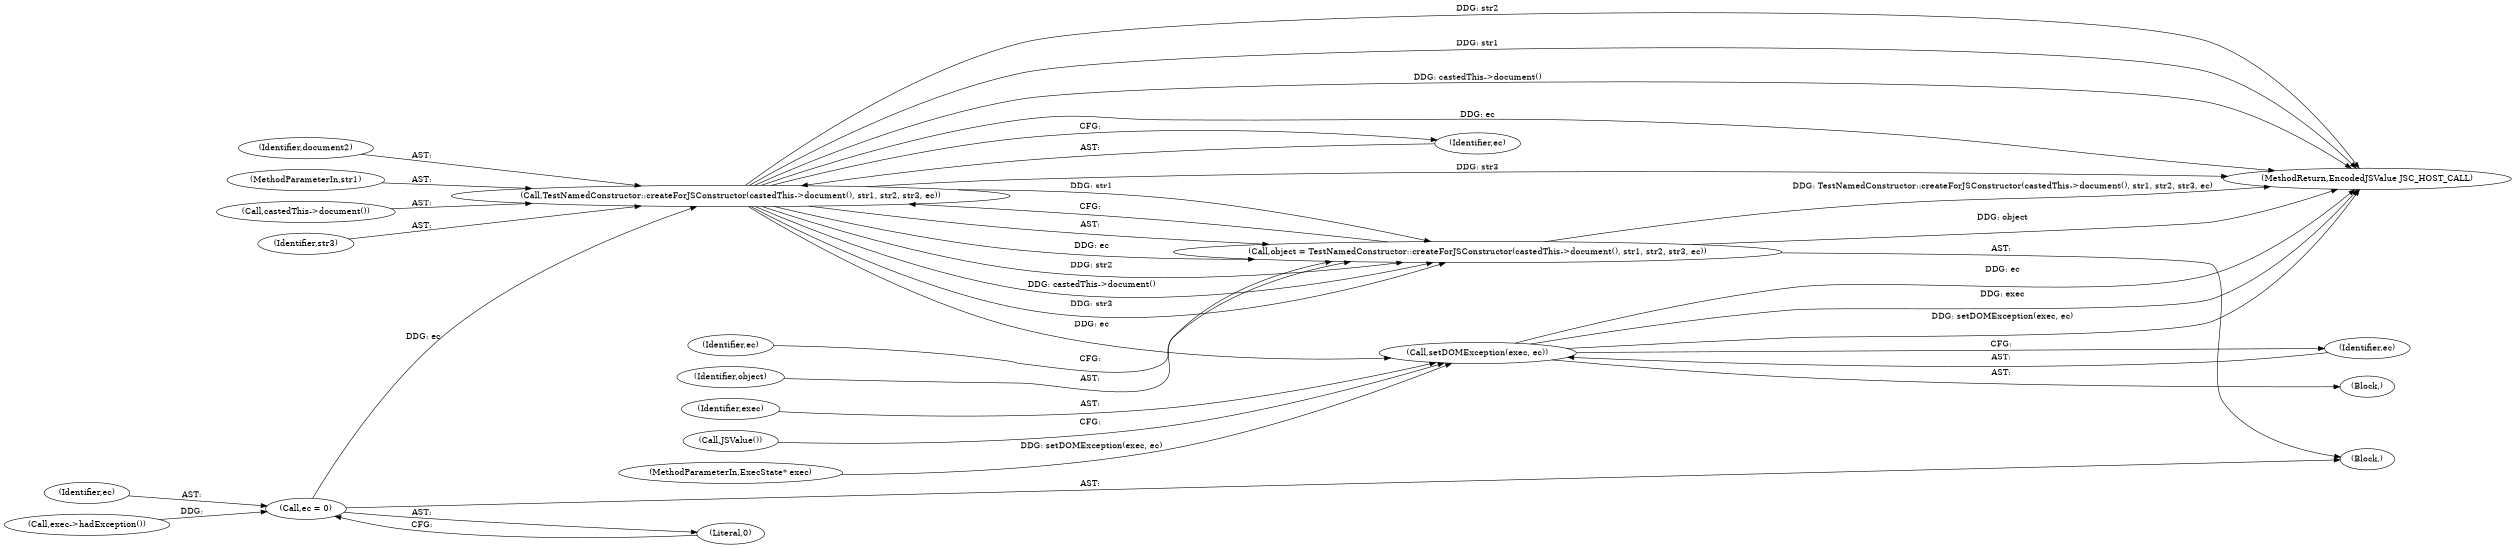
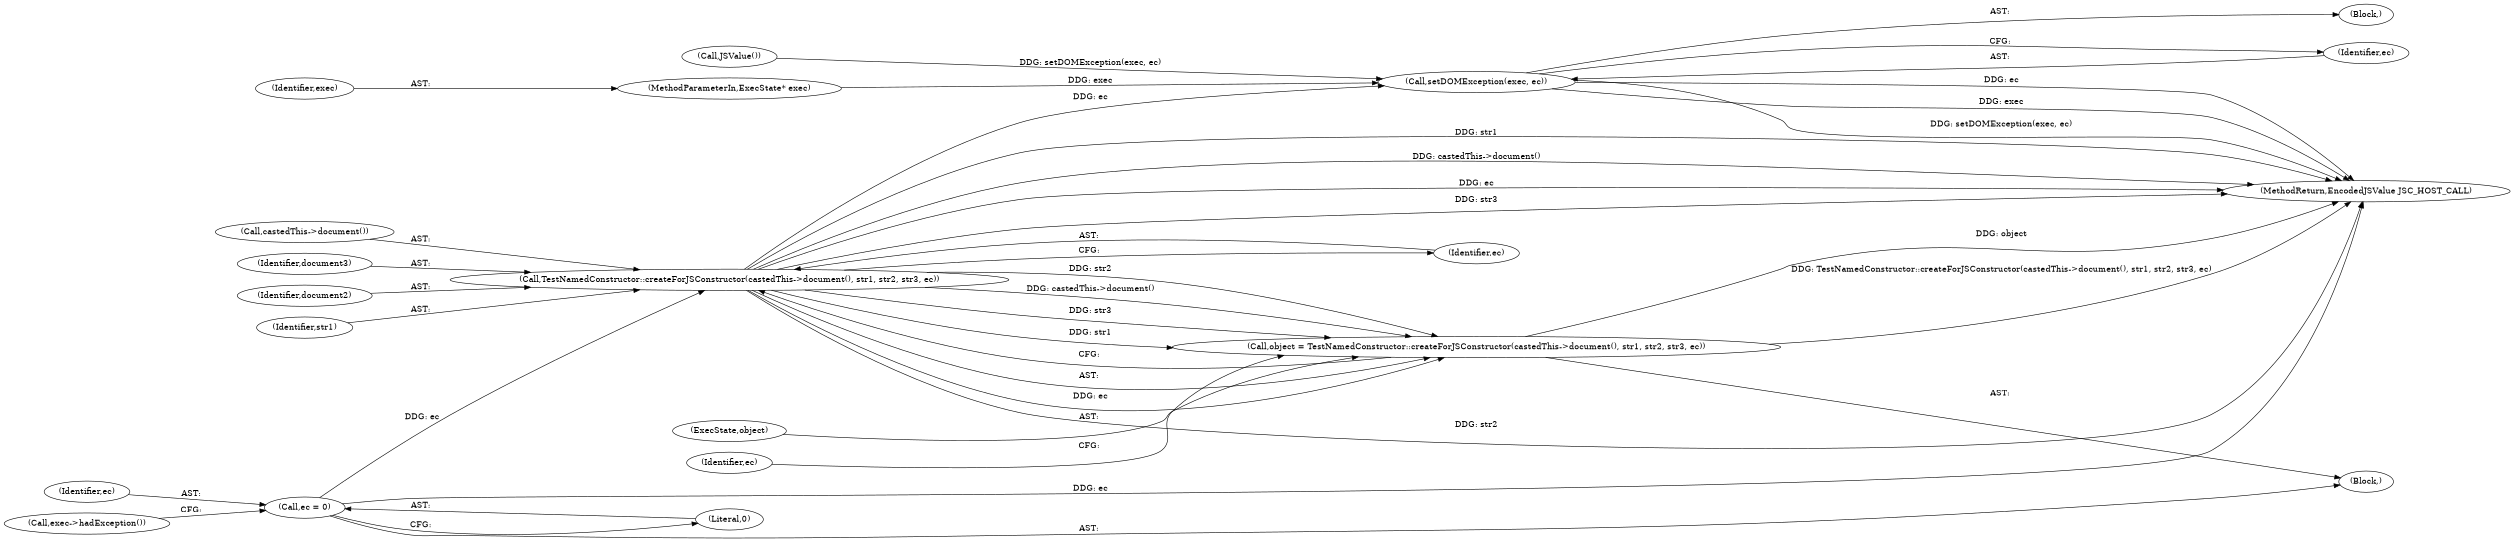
node "(MethodParameterIn,str1)": label "(MethodParameterIn,str1)" -> "(Identifier,str1)"
node "(Identifier,str3)": label "(Identifier,str3)" -> "(Identifier,document3)"
node "(Identifier,object)": label "(Identifier,object)" -> "(ExecState,object)"
edge "(Identifier,exec)" -> "(Call,setDOMException(exec, ec))": now "(Identifier,exec)" -> "(MethodParameterIn,ExecState* exec)"
edge "(Call,JSValue())" -> "(Call,setDOMException(exec, ec))": label "CFG: " -> "DDG: setDOMException(exec, ec)"
edge "(MethodParameterIn,ExecState* exec)" -> "(Call,setDOMException(exec, ec))": label "DDG: setDOMException(exec, ec)" -> "DDG: exec"
edge "(Call,ec = 0)" -> "(MethodReturn,EncodedJSValue JSC_HOST_CALL)": added, label "DDG: ec"
edge "(Call,exec->hadException())" -> "(Call,ec = 0)": label "DDG: " -> "CFG: "
edge "(Call,ec = 0)" -> "(Literal,0)": label "AST: " -> "CFG: "
edge "(Literal,0)" -> "(Call,ec = 0)": label "CFG: " -> "AST: "
